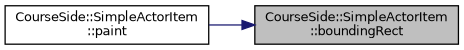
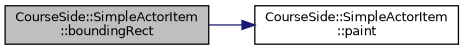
edge "CourseSide::SimpleActorItem ::paint" -> "CourseSide::SimpleActorItem ::boundingRect": reversed
